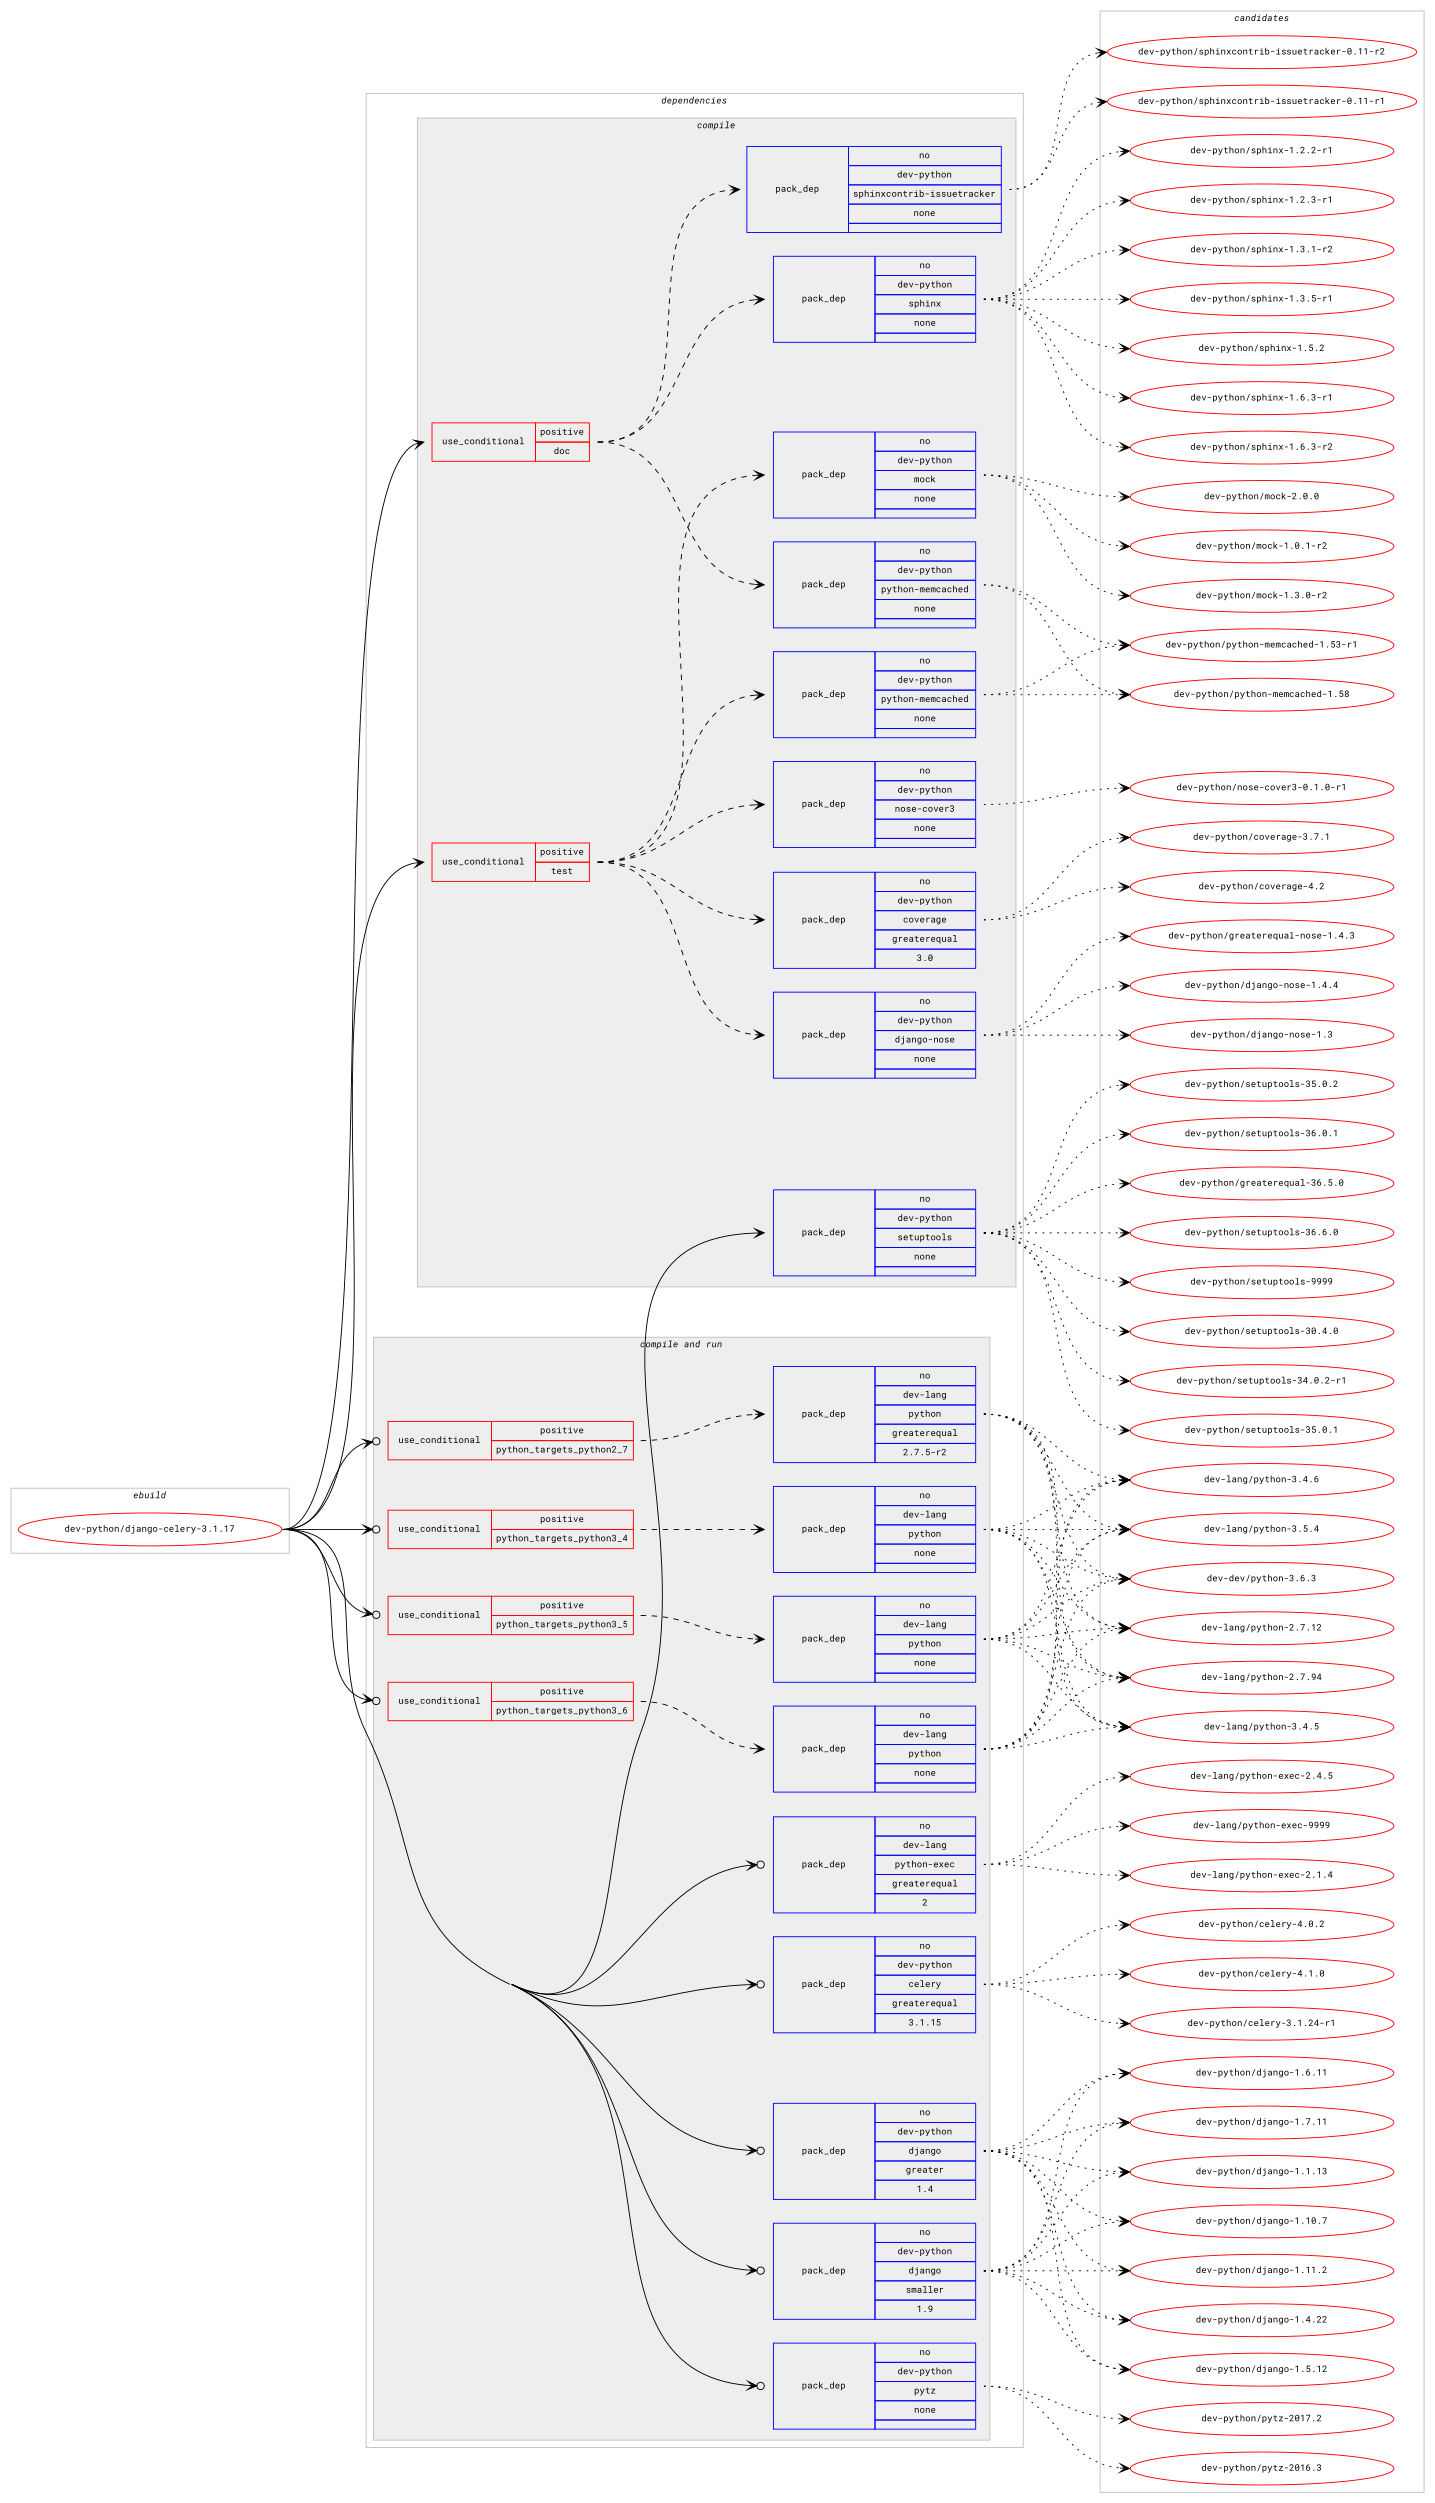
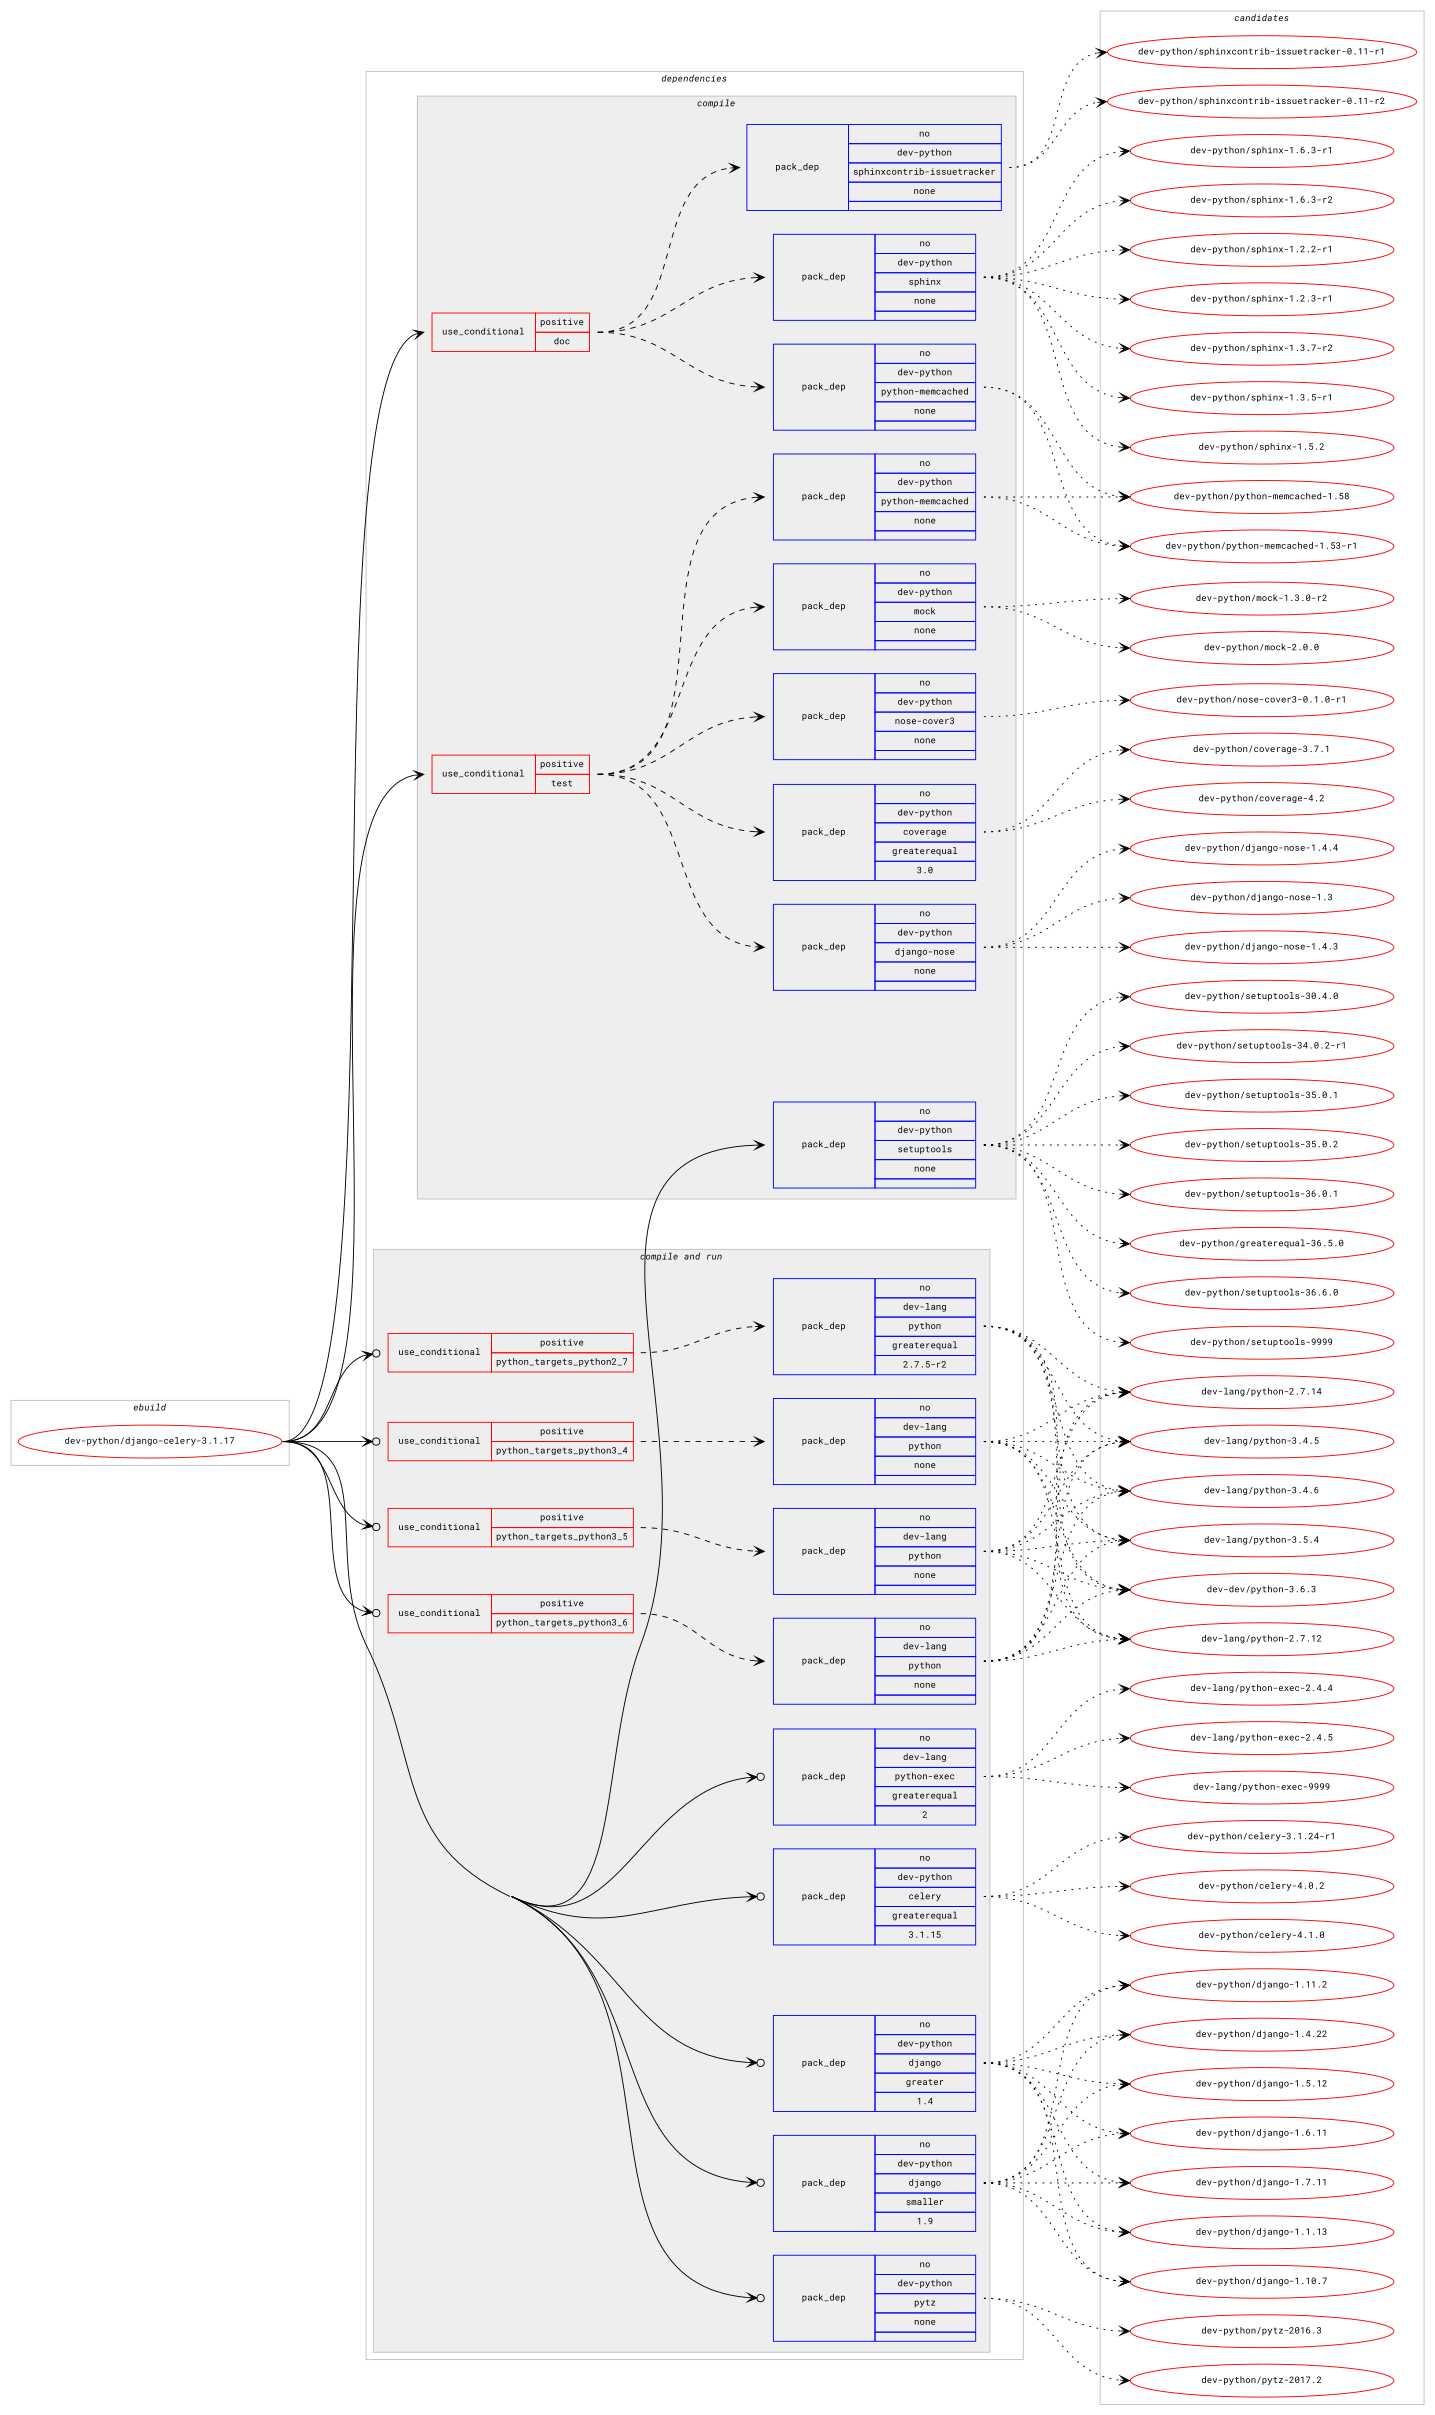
node "dev-python/sphinx-1.3.1-r2": label "dev-python/sphinx-1.3.1-r2" -> "dev-python/sphinx-1.3.7-r2"
node "dev-python/mock-1.0.1-r2": removed
node "dev-python/greaterequal-nose-1.4.3": label "dev-python/greaterequal-nose-1.4.3" -> "dev-python/django-nose-1.4.3"
node "dev-lang/python-2.7.94": label "dev-lang/python-2.7.94" -> "dev-lang/python-2.7.14"
node "dev-lang/python-exec-2.1.4": label "dev-lang/python-exec-2.1.4" -> "dev-lang/python-exec-2.4.4"
